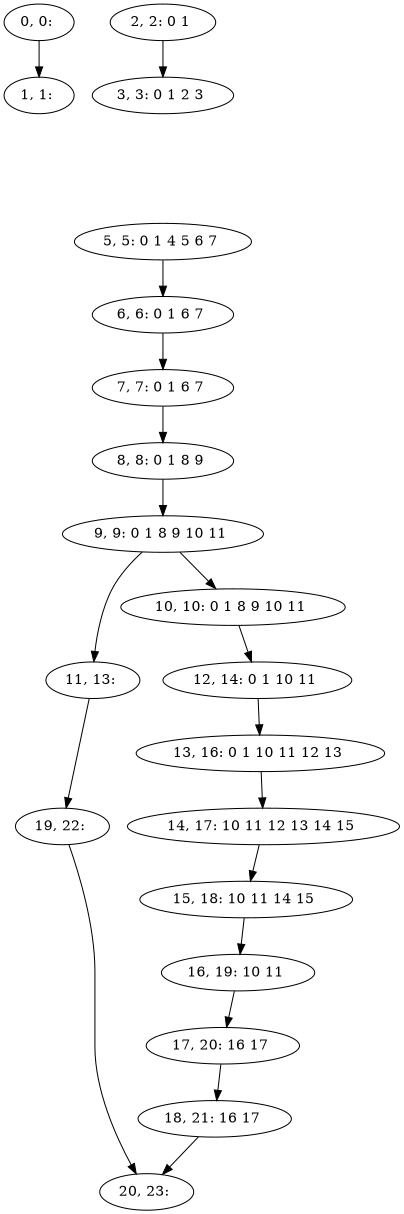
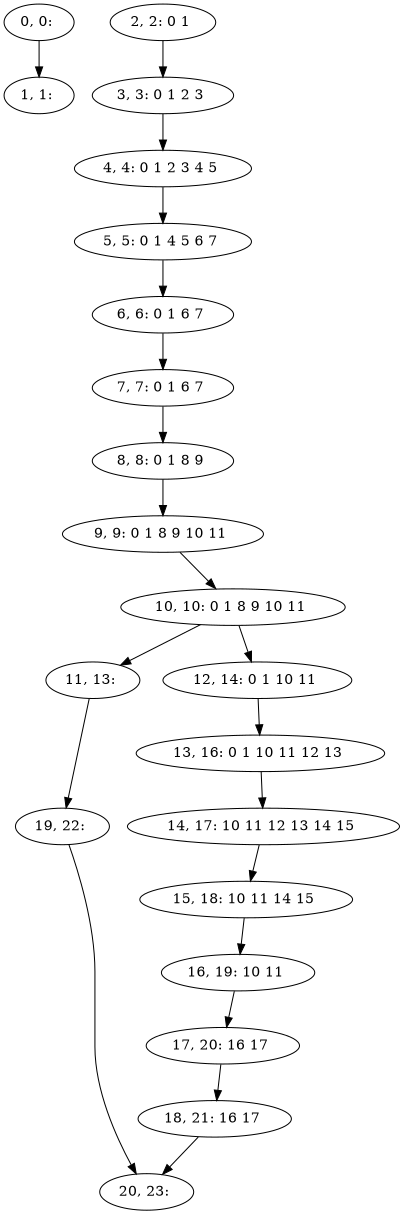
node "4, 4: 0 1 2 3 4 5": added
edge "9, 9: 0 1 8 9 10 11" -> "11, 13:": now "10, 10: 0 1 8 9 10 11" -> "11, 13:"
